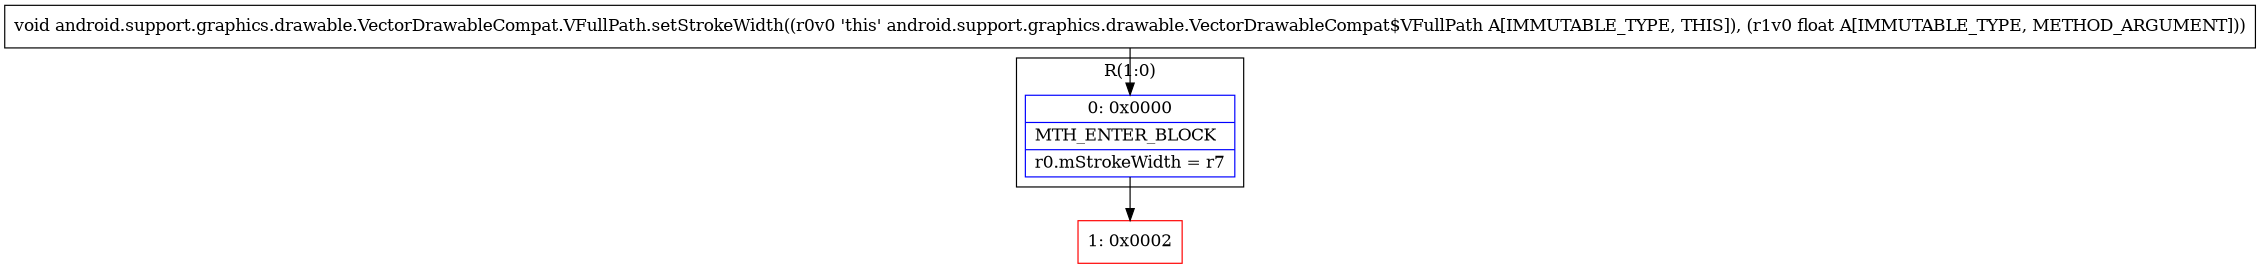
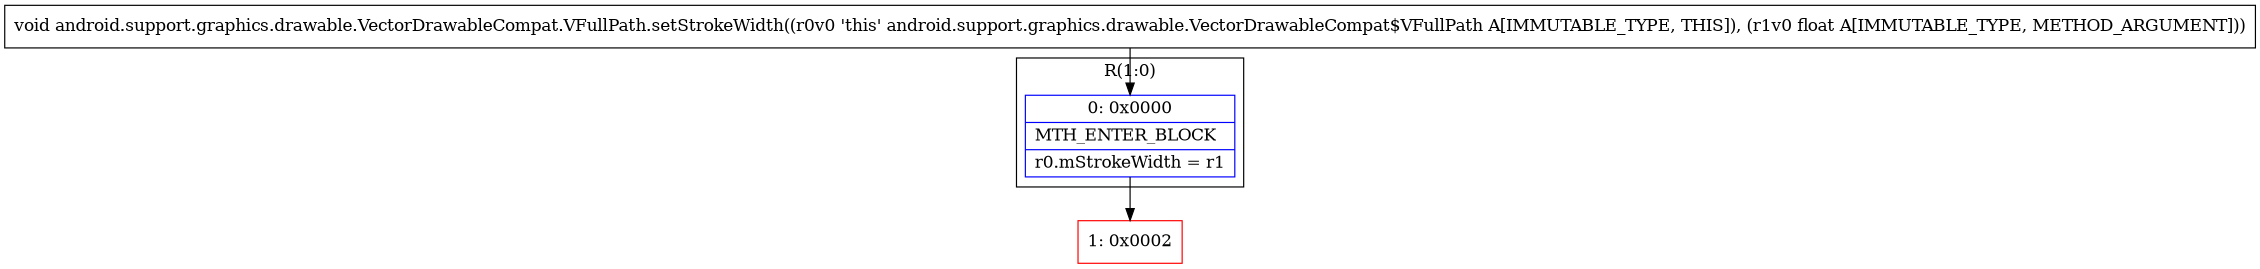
node "0: 0x0000": text "r0.mStrokeWidth = r7" -> "r0.mStrokeWidth = r1"
